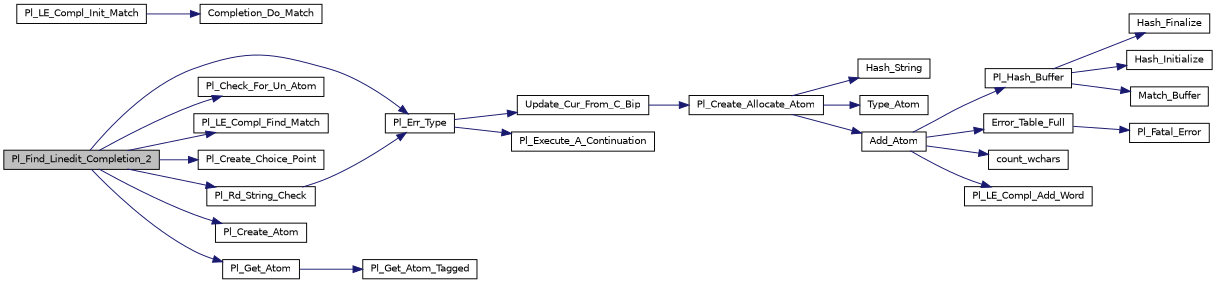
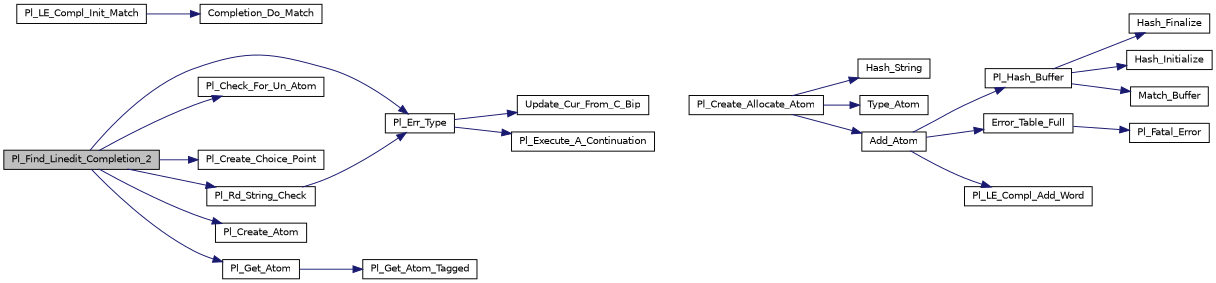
edge "Update_Cur_From_C_Bip" -> "Pl_Create_Allocate_Atom": removed
node "Pl_LE_Compl_Find_Match": removed
node "count_wchars": removed
